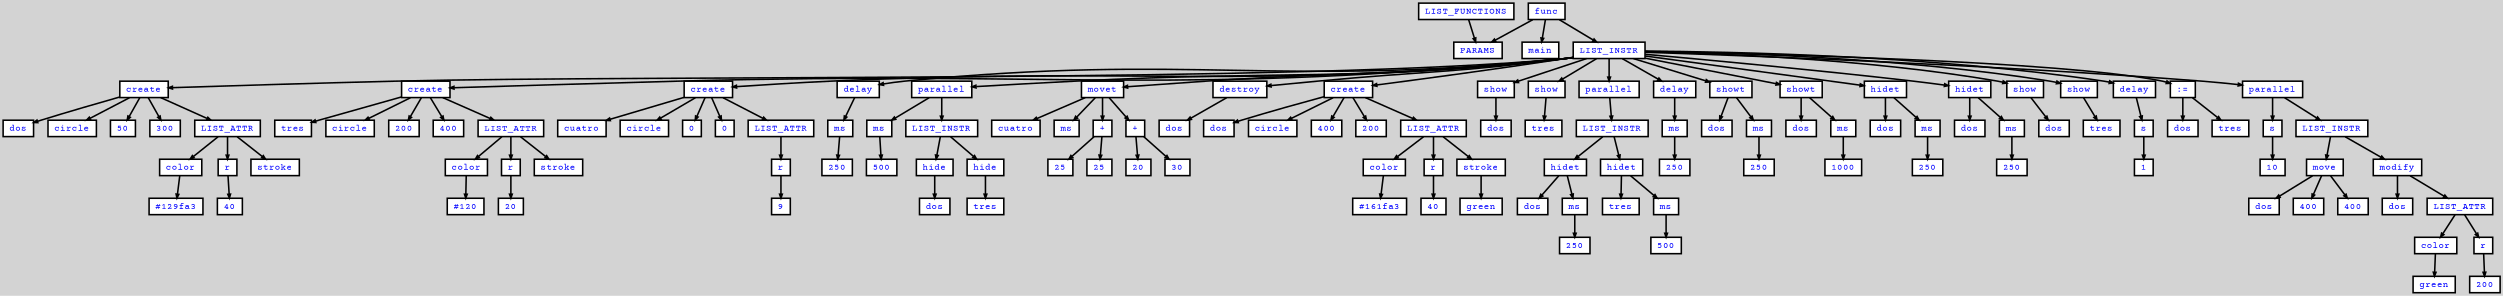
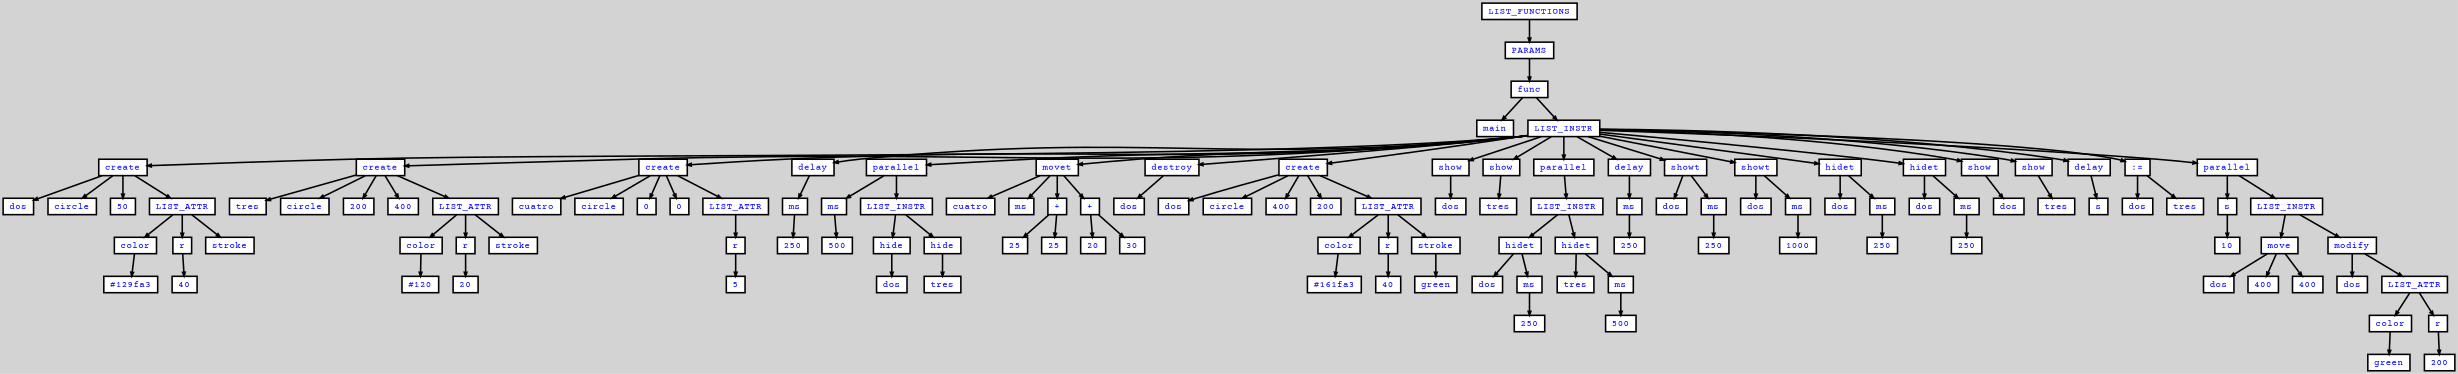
edge "func" -> "PARAMS": reversed
node "300": removed
node "1": removed
node "9": label "9" -> "5"
